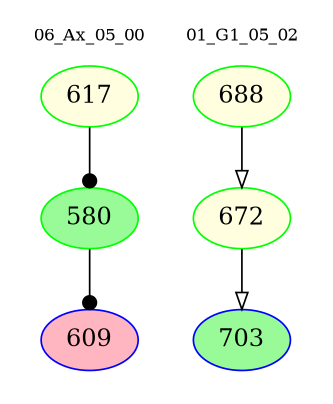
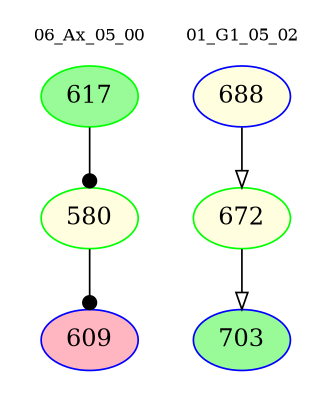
node "617": fillcolor lightyellow -> palegreen
node "688": color green -> blue
node "580": fillcolor palegreen -> lightyellow
